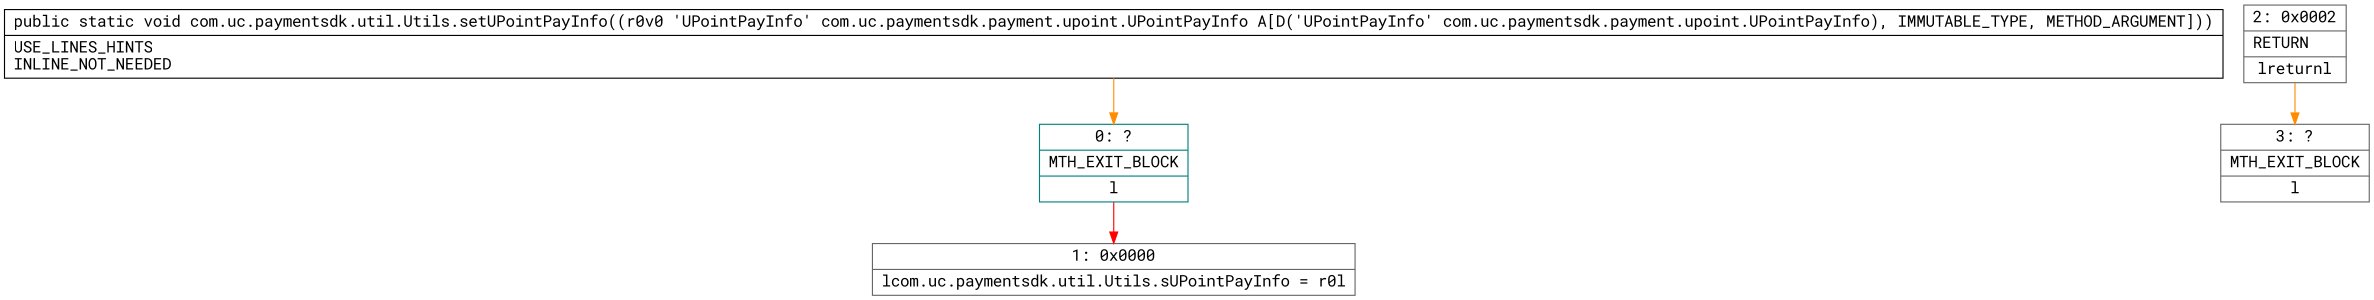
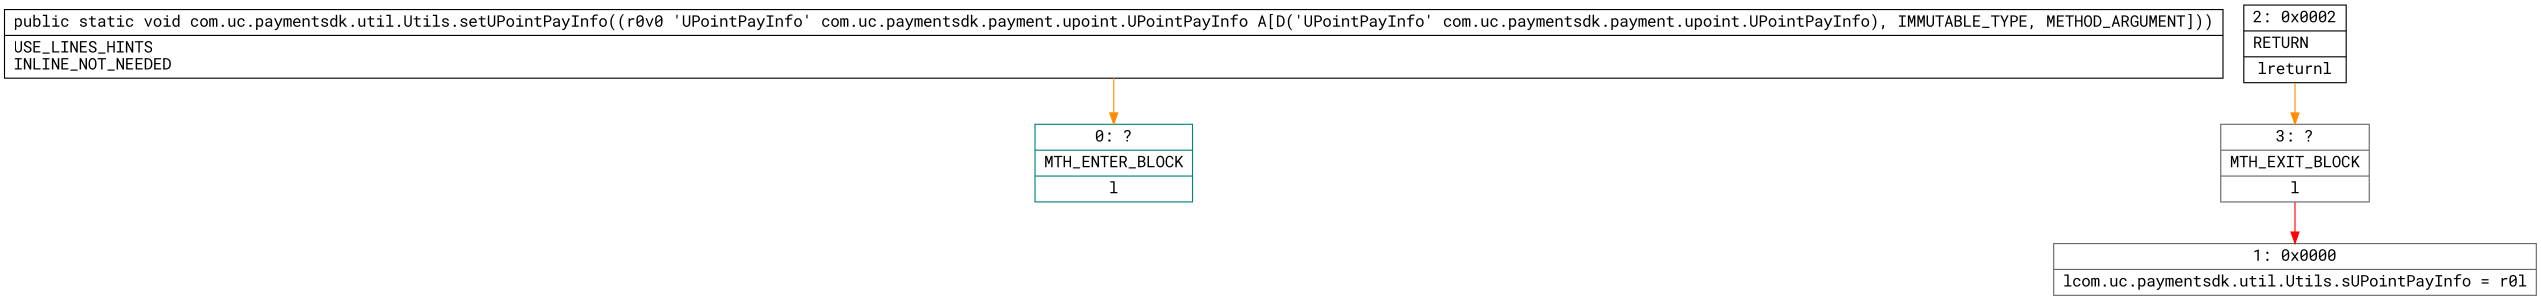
node "2: 0x0002": color gray40 -> black
node "0: ?": text "MTH_EXIT_BLOCK" -> "MTH_ENTER_BLOCK"
edge "0: ?" -> "1: 0x0000": now "3: ?" -> "1: 0x0000"
